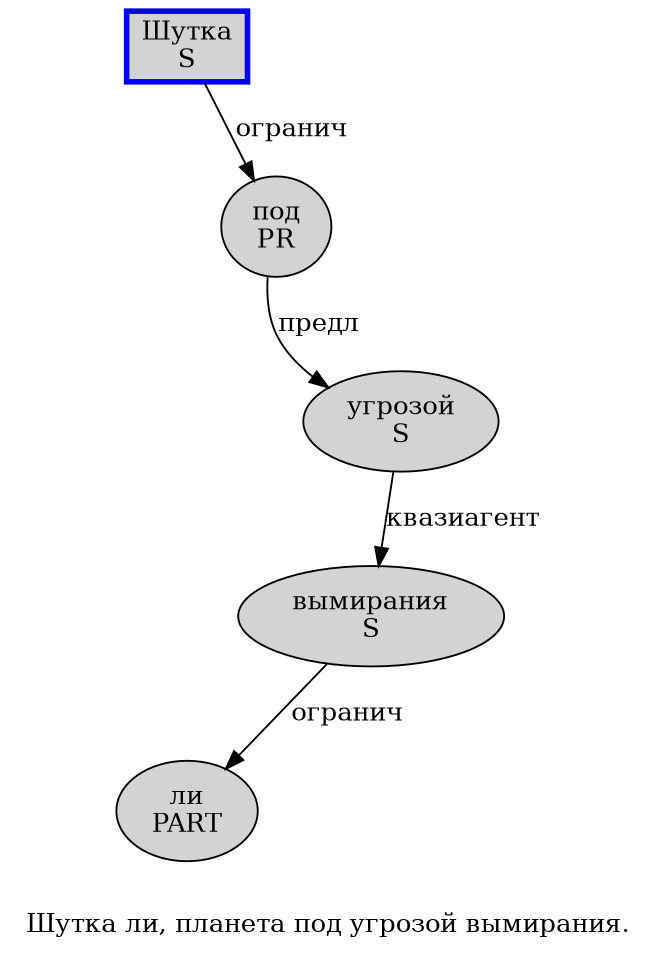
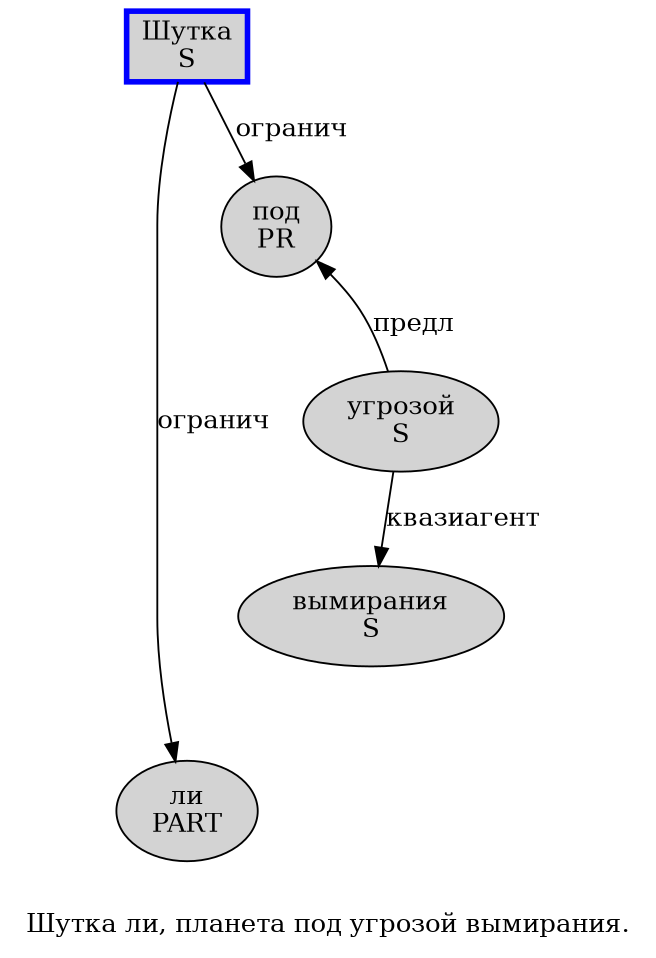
edge "под PR" -> "угрозой S": reversed
edge "вымирания S" -> "ли PART": now "Шутка S" -> "ли PART"
